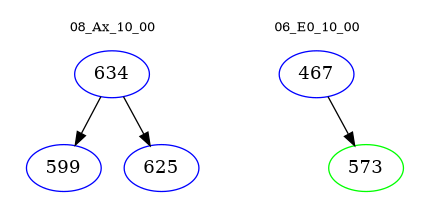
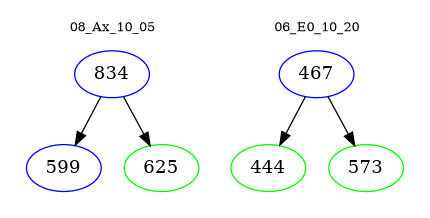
cluster "08_Ax_10_00": label "08_Ax_10_00" -> "08_Ax_10_05"
cluster "06_E0_10_00": label "06_E0_10_00" -> "06_E0_10_20"
node "634": label "634" -> "834"
node "625": color blue -> green
node "444": added
